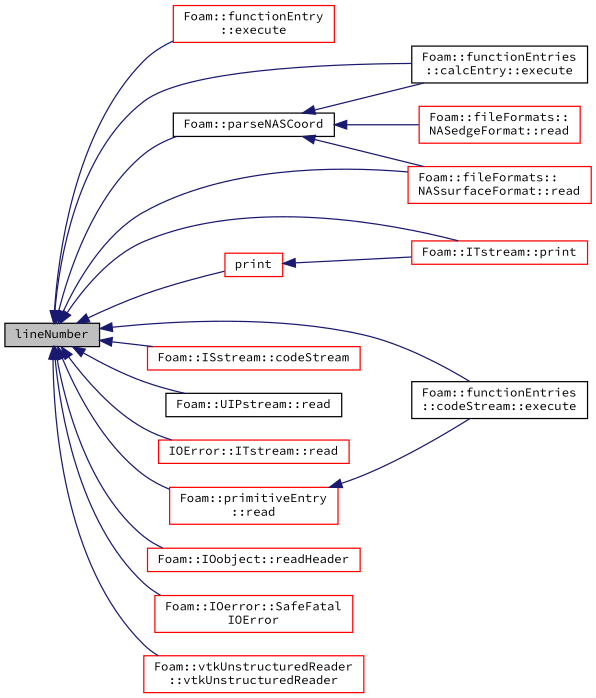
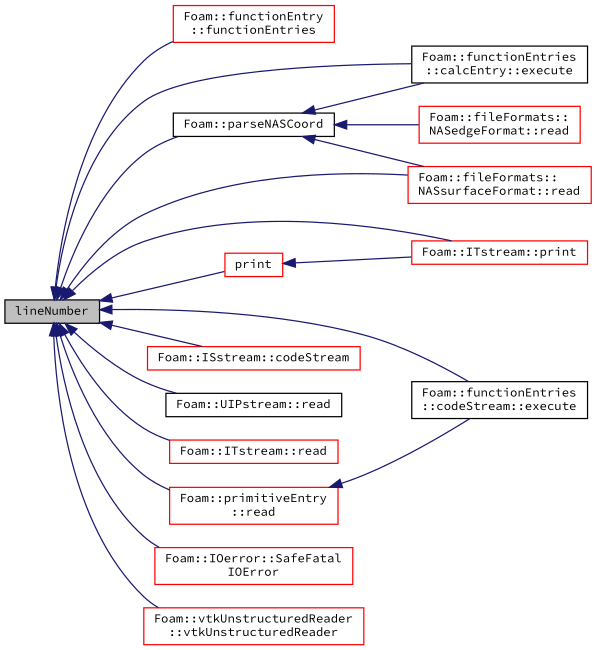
node "Foam::functionEntry ::execute": label "Foam::functionEntry ::execute" -> "Foam::functionEntry ::functionEntries"
node "IOError::ITstream::read": label "IOError::ITstream::read" -> "Foam::ITstream::read"
node "Foam::IOobject::readHeader": removed
